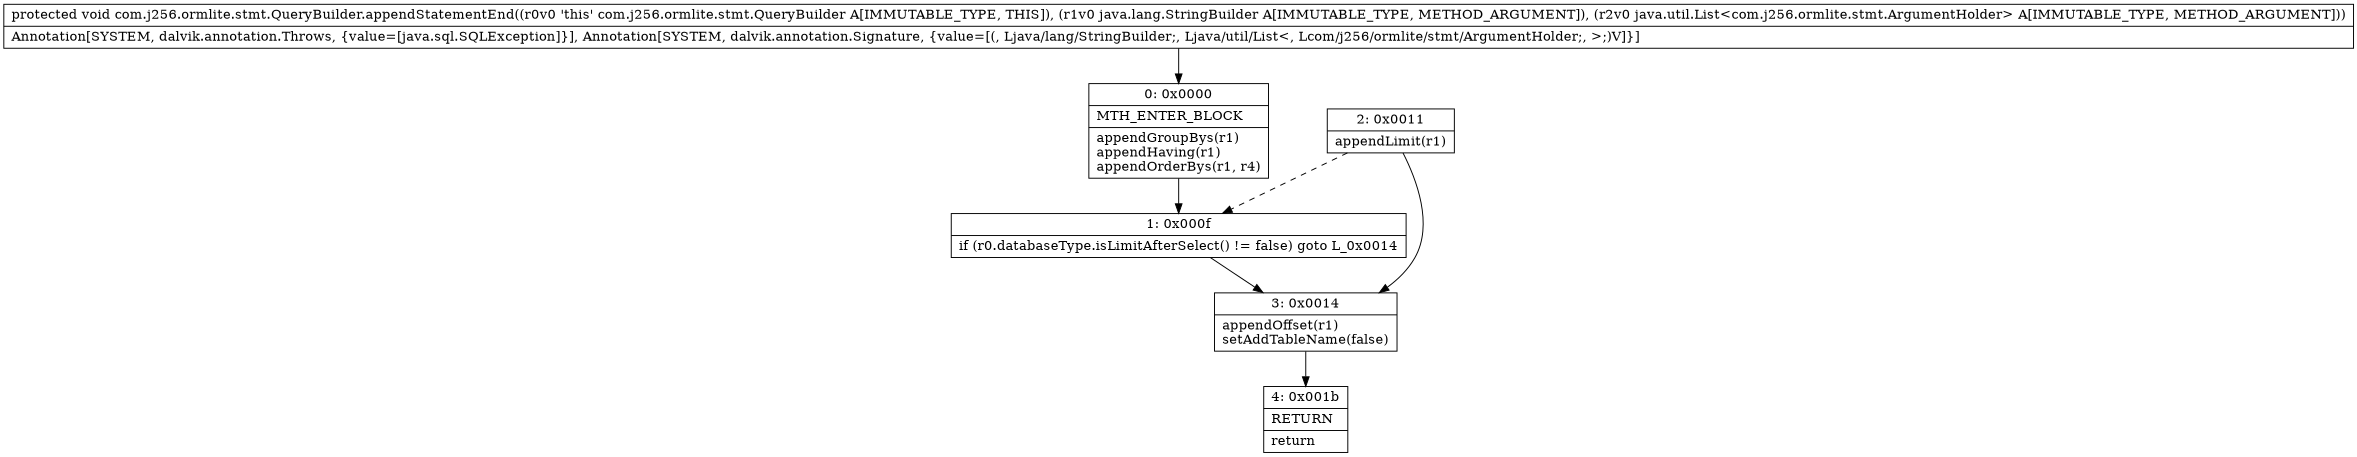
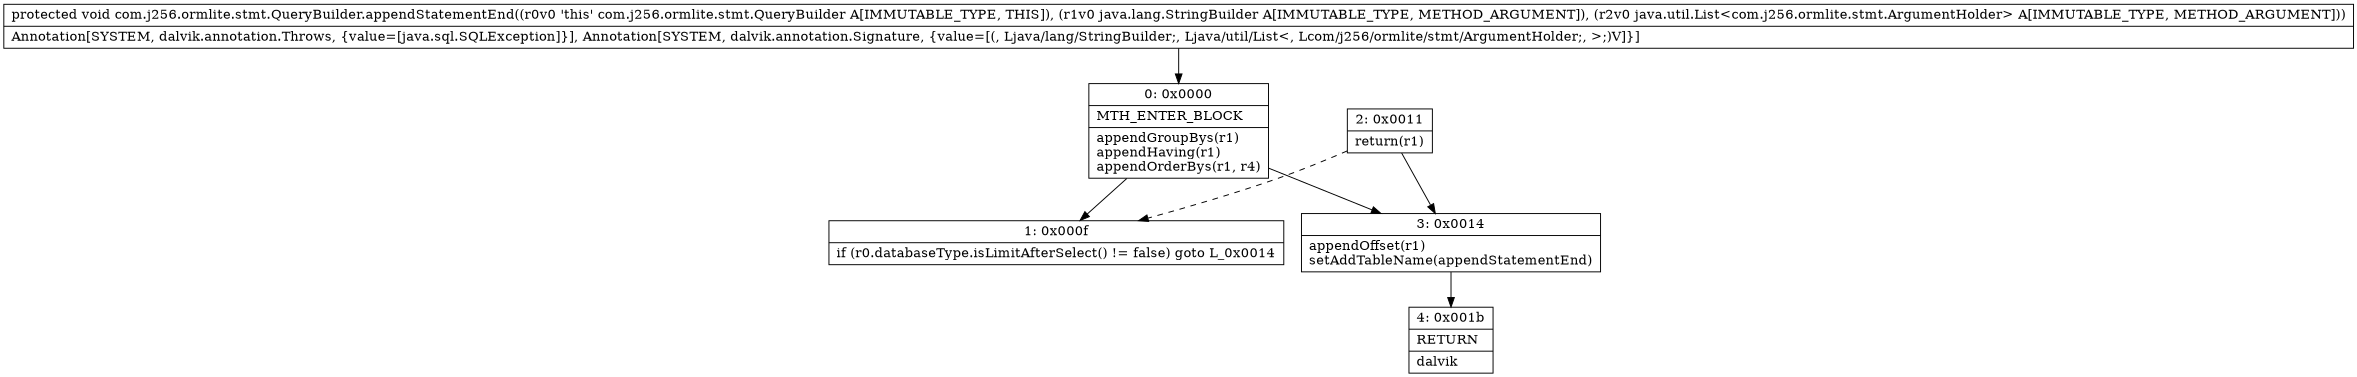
node "2: 0x0011": text "appendLimit(r1)" -> "return(r1)"
edge "1: 0x000f" -> "3: 0x0014": now "0: 0x0000" -> "3: 0x0014"
node "3: 0x0014": text "setAddTableName(false)" -> "setAddTableName(appendStatementEnd)"
node "4: 0x001b": text "return" -> "dalvik"
